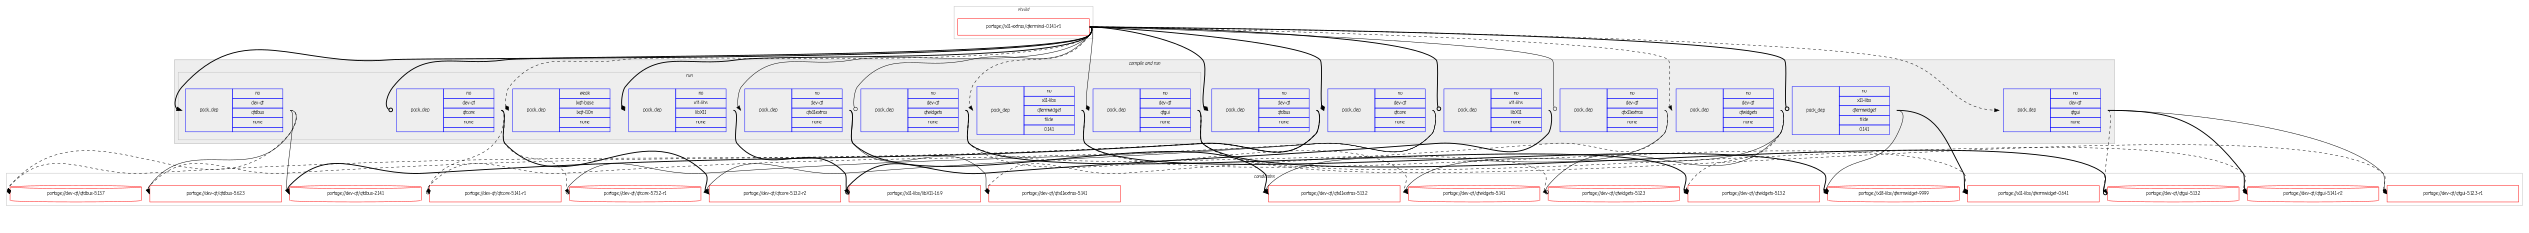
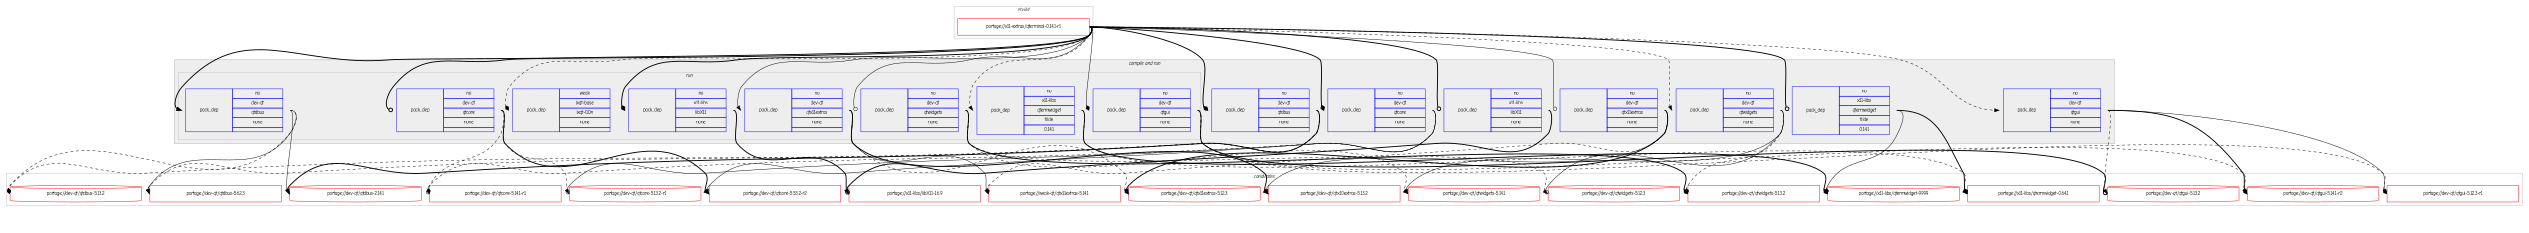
node "portage://dev-qt/qtdbus-5.13.7": label "portage://dev-qt/qtdbus-5.13.7" -> "portage://dev-qt/qtdbus-5.13.2"
node "portage://dev-qt/qtcore-5.73.2-r1": label "portage://dev-qt/qtcore-5.73.2-r1" -> "portage://dev-qt/qtcore-5.13.2-r1"
node "portage://dev-qt/qtcore-5.13.2-r2": label "portage://dev-qt/qtcore-5.13.2-r2" -> "portage://dev-qt/qtcore-5.53.2-r2"
node "portage://dev-qt/qtx11extras-5.14.1": label "portage://dev-qt/qtx11extras-5.14.1" -> "portage://weak-qt/qtx11extras-5.14.1"
node "portage://dev-qt/qtx11extras-5.12.3": added
node "portage://dev-qt/qtx11extras-5.13.2": label "portage://dev-qt/qtx11extras-5.13.2" -> "portage://dev-qt/qtx10extras-5.13.2"
node "portage://x18-libs/qtermwidget-9999": label "portage://x18-libs/qtermwidget-9999" -> "portage://x11-libs/qtermwidget-9999"
